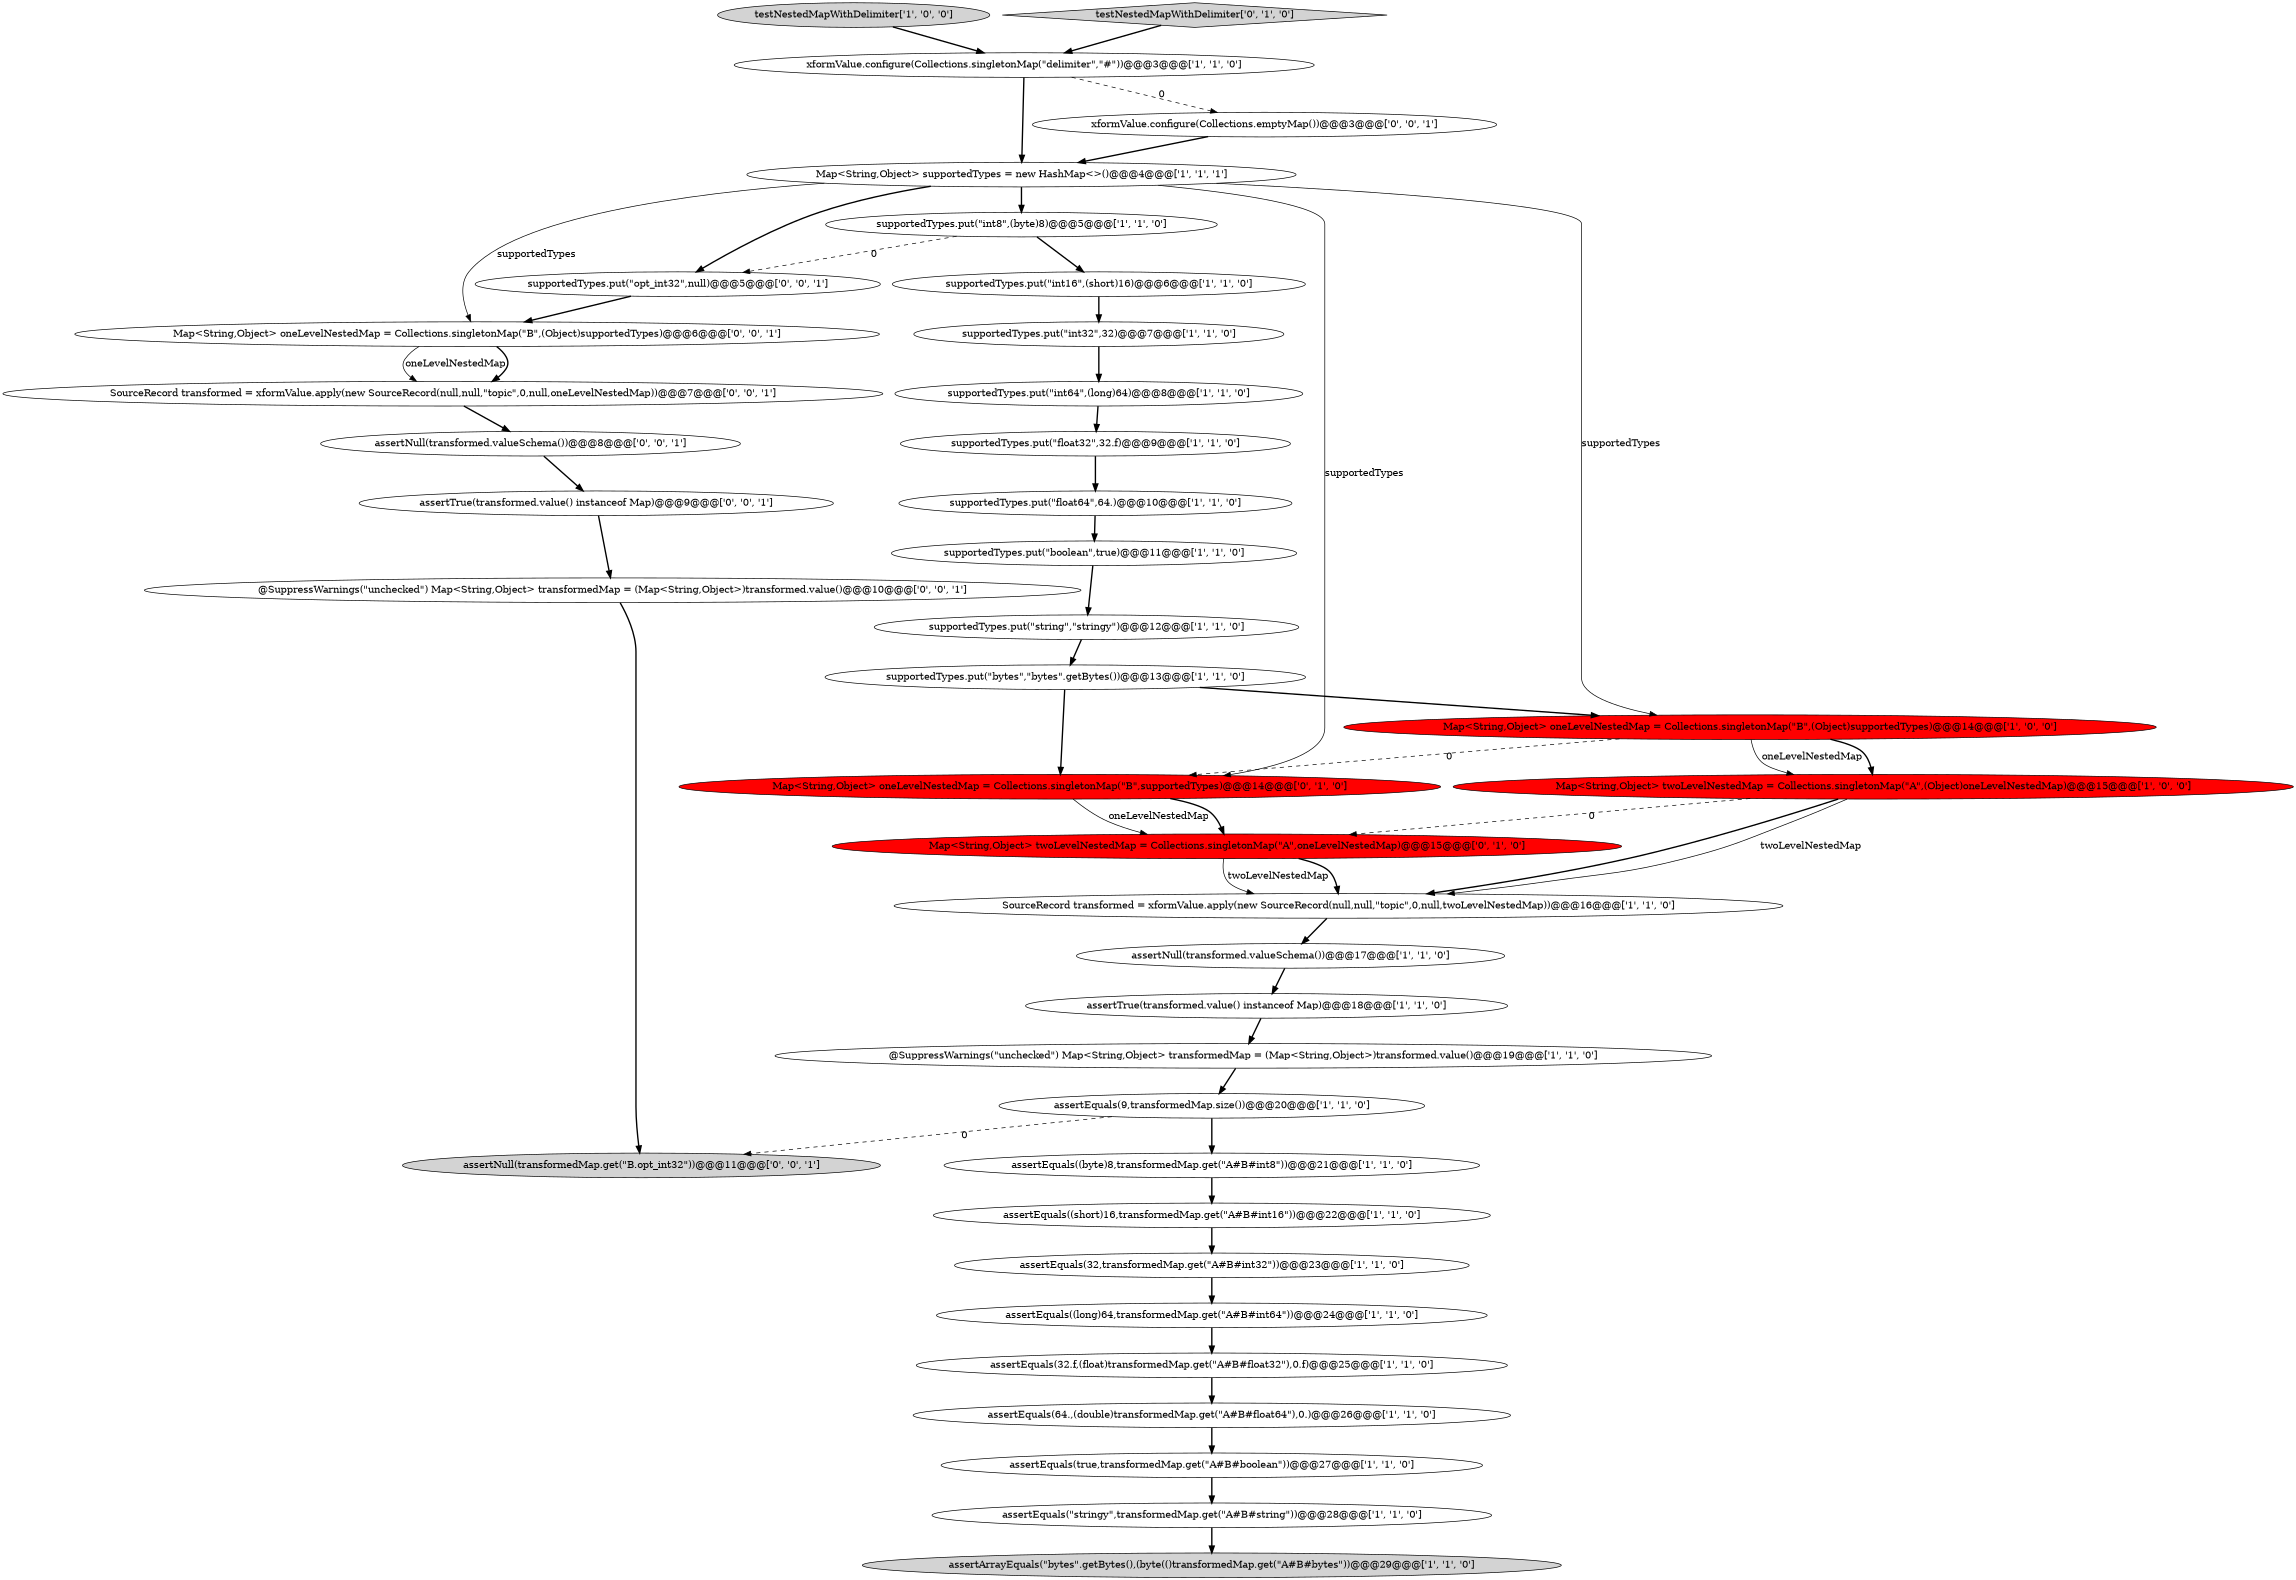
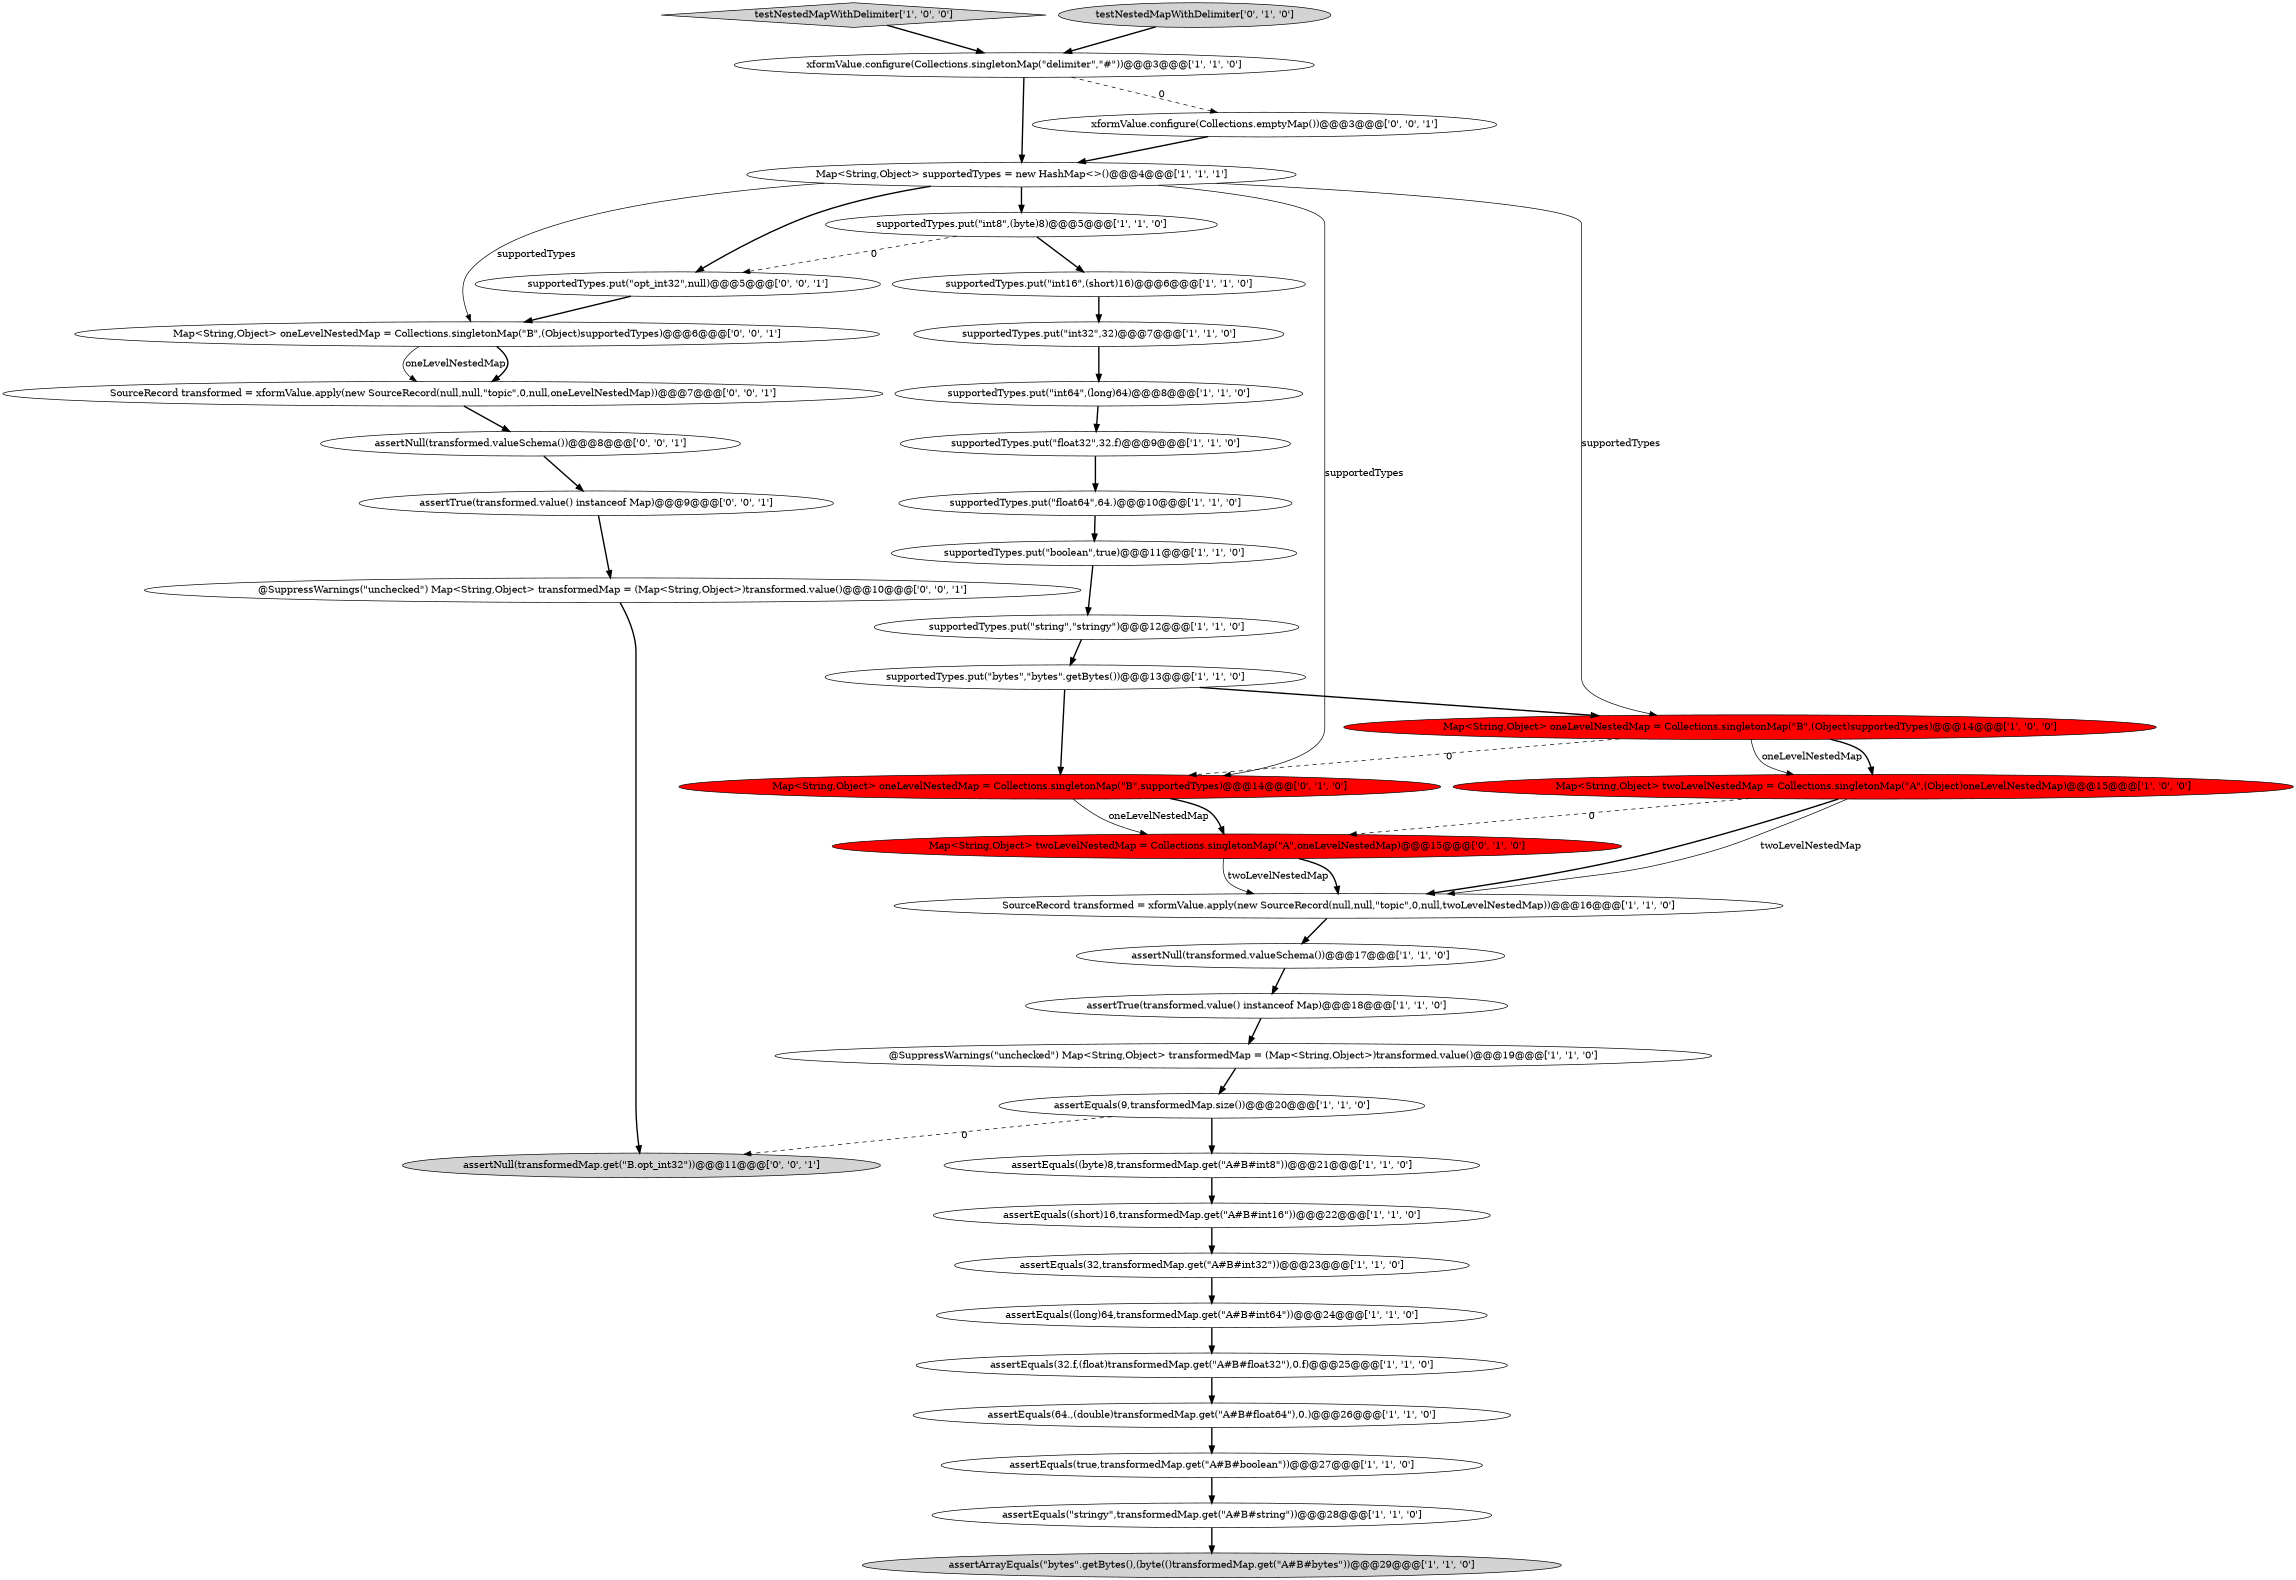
node "testNestedMapWithDelimiter['1', '0', '0']": shape ellipse -> diamond
node "testNestedMapWithDelimiter['0', '1', '0']": shape diamond -> ellipse
